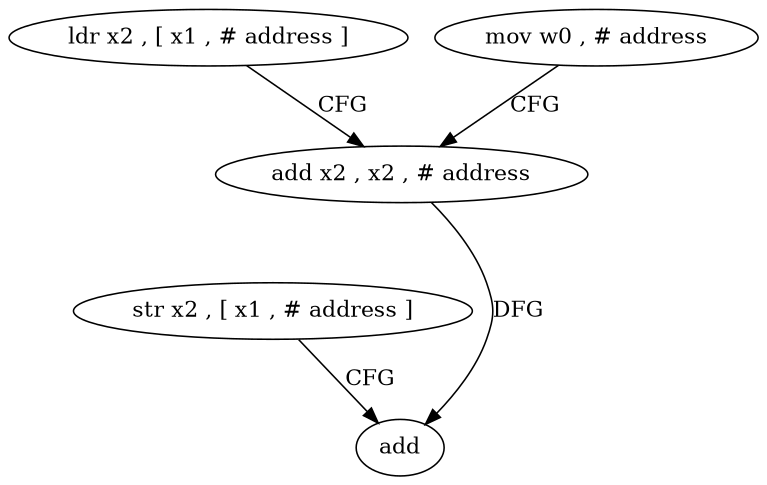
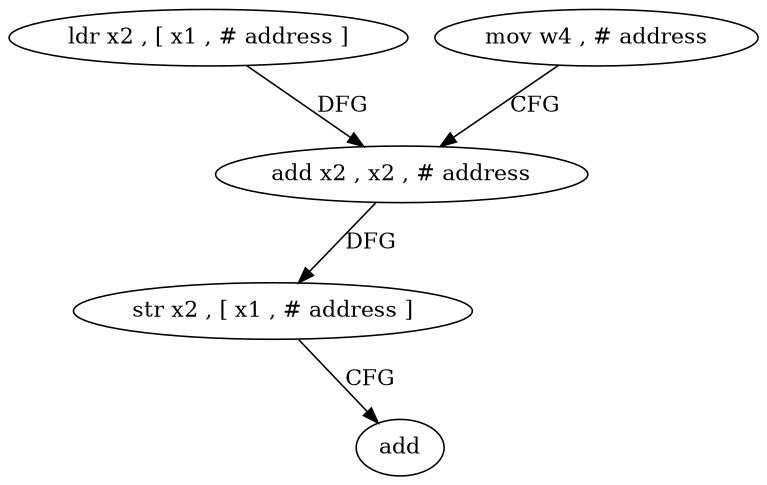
node "mov w0 , # address": label "mov w0 , # address" -> "mov w4 , # address"
edge "ldr x2 , [ x1 , # address ]" -> "add x2 , x2 , # address": label "CFG" -> "DFG"
edge "add x2 , x2 , # address" -> "add": now "add x2 , x2 , # address" -> "str x2 , [ x1 , # address ]"
